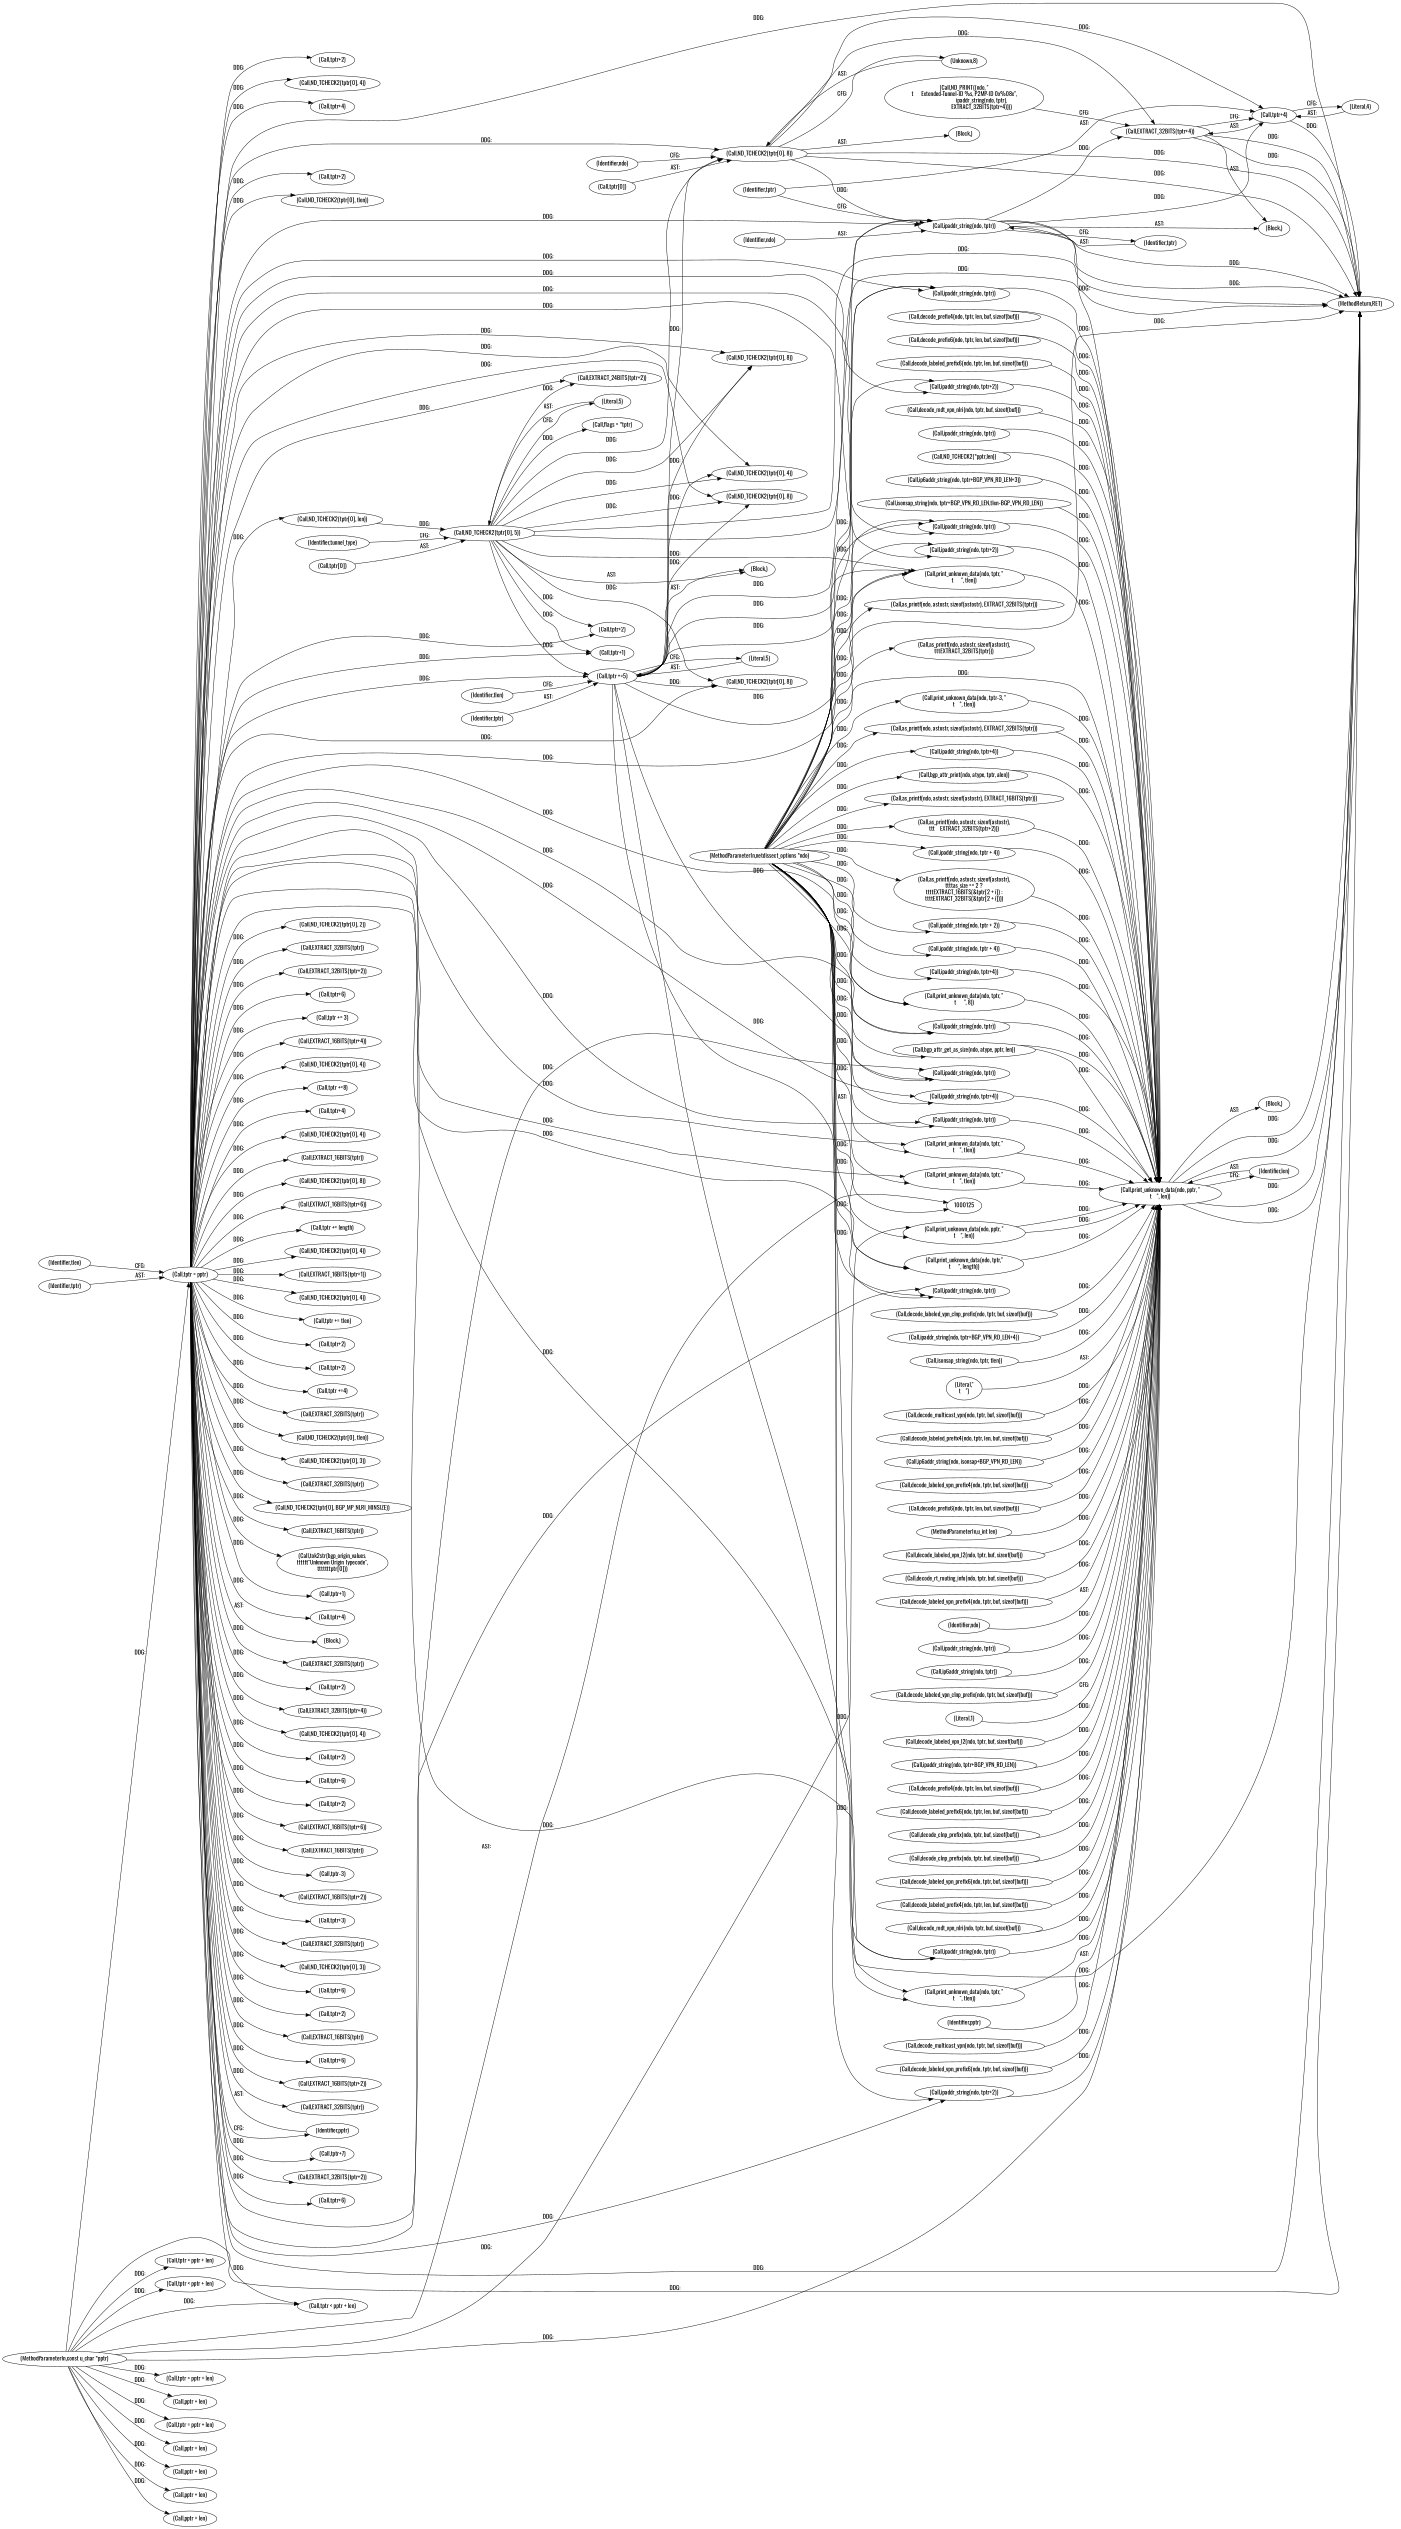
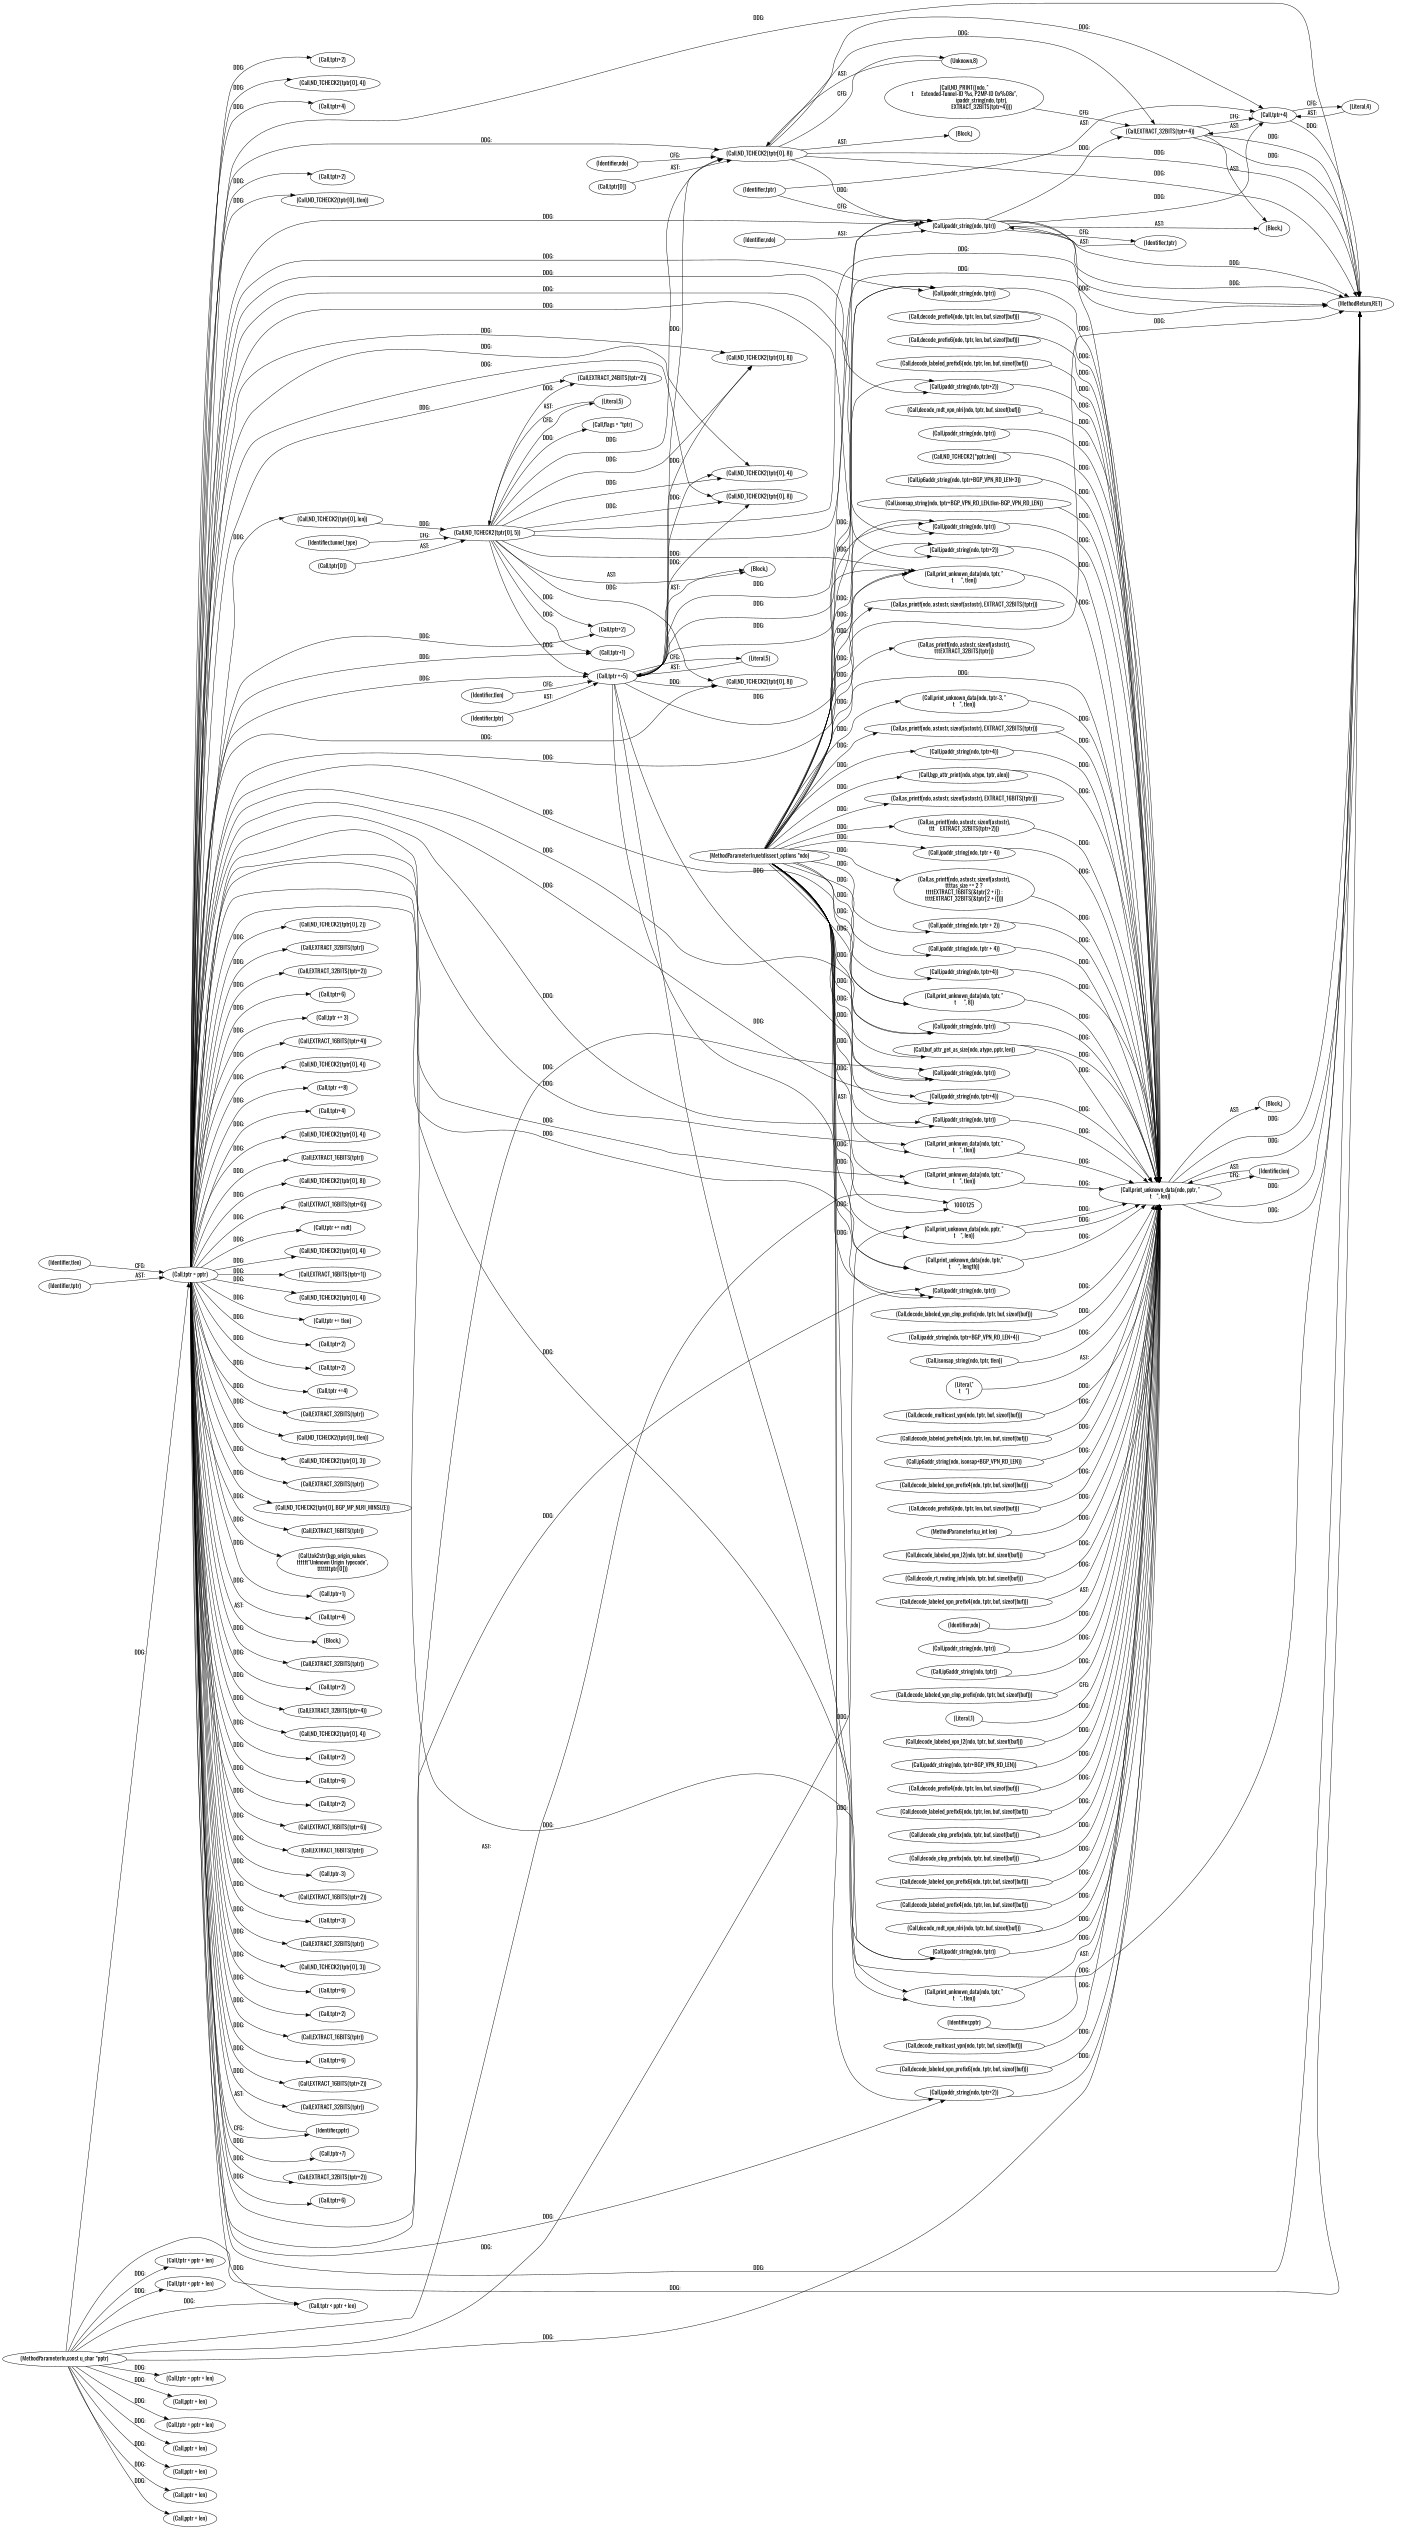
node "(Call,bgp_attr_get_as_size(ndo, atype, pptr, len))": label "(Call,bgp_attr_get_as_size(ndo, atype, pptr, len))" -> "(Call,buf_attr_get_as_size(ndo, atype, pptr, len))"
node "(Call,tptr += length)": label "(Call,tptr += length)" -> "(Call,tptr += mdt)"
